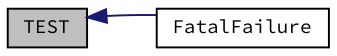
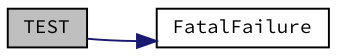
edge "FatalFailure" -> "TEST": reversed
